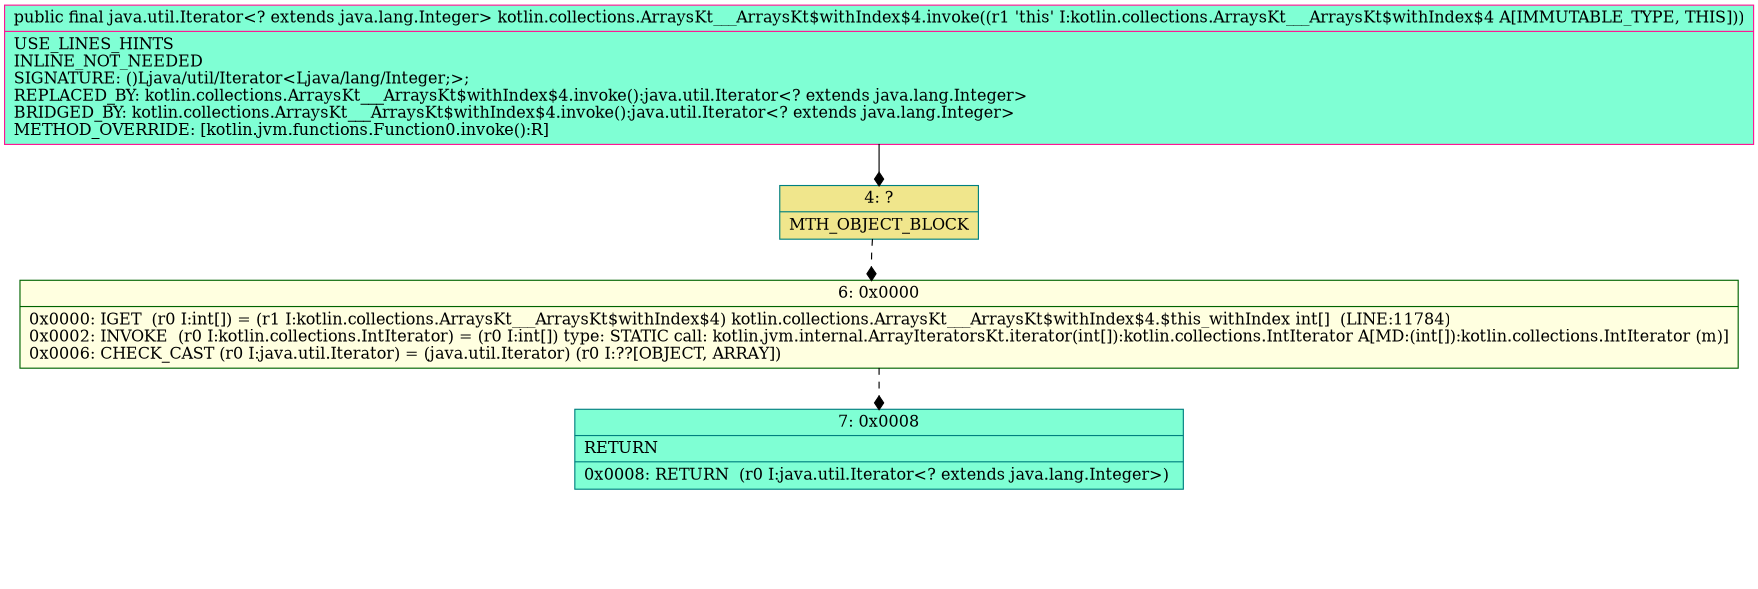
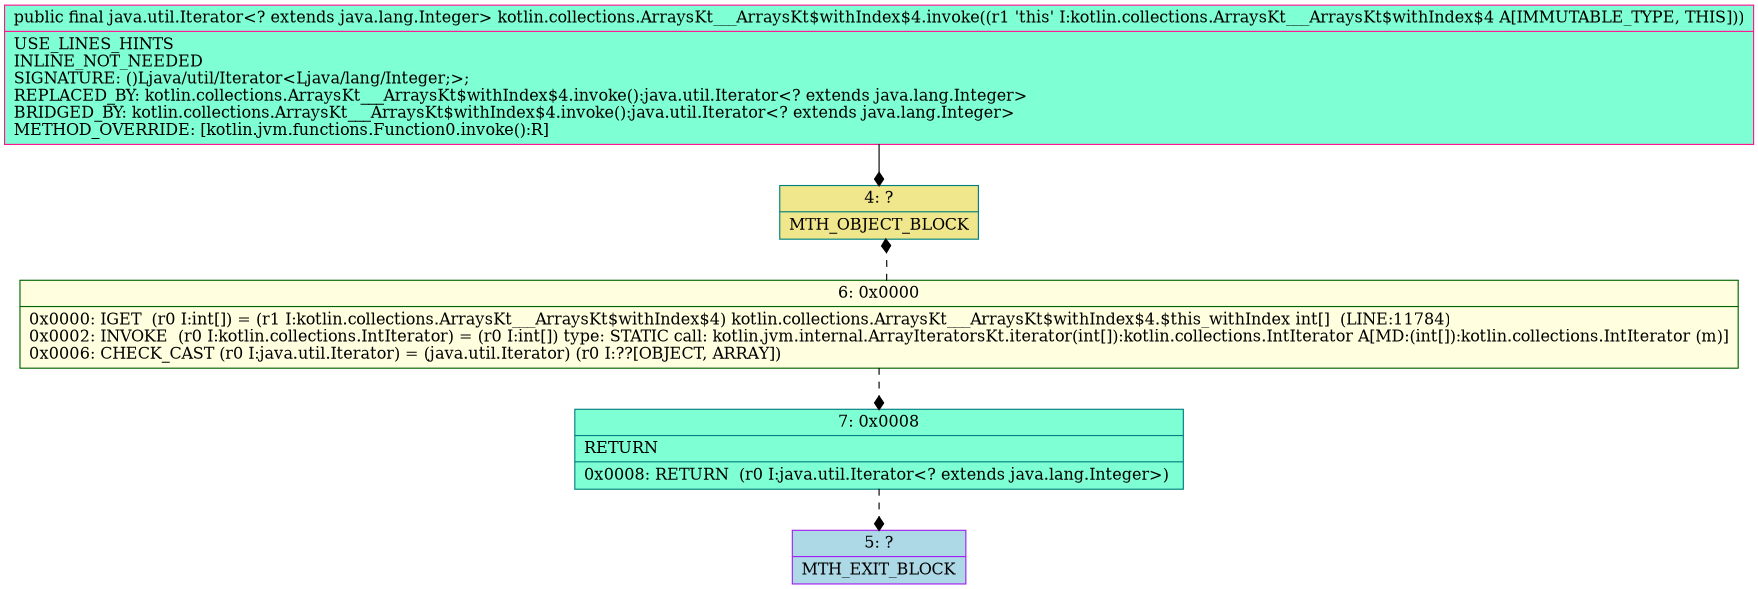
edge "4: ?" -> "6: 0x0000": reversed
node "5: ?": added
